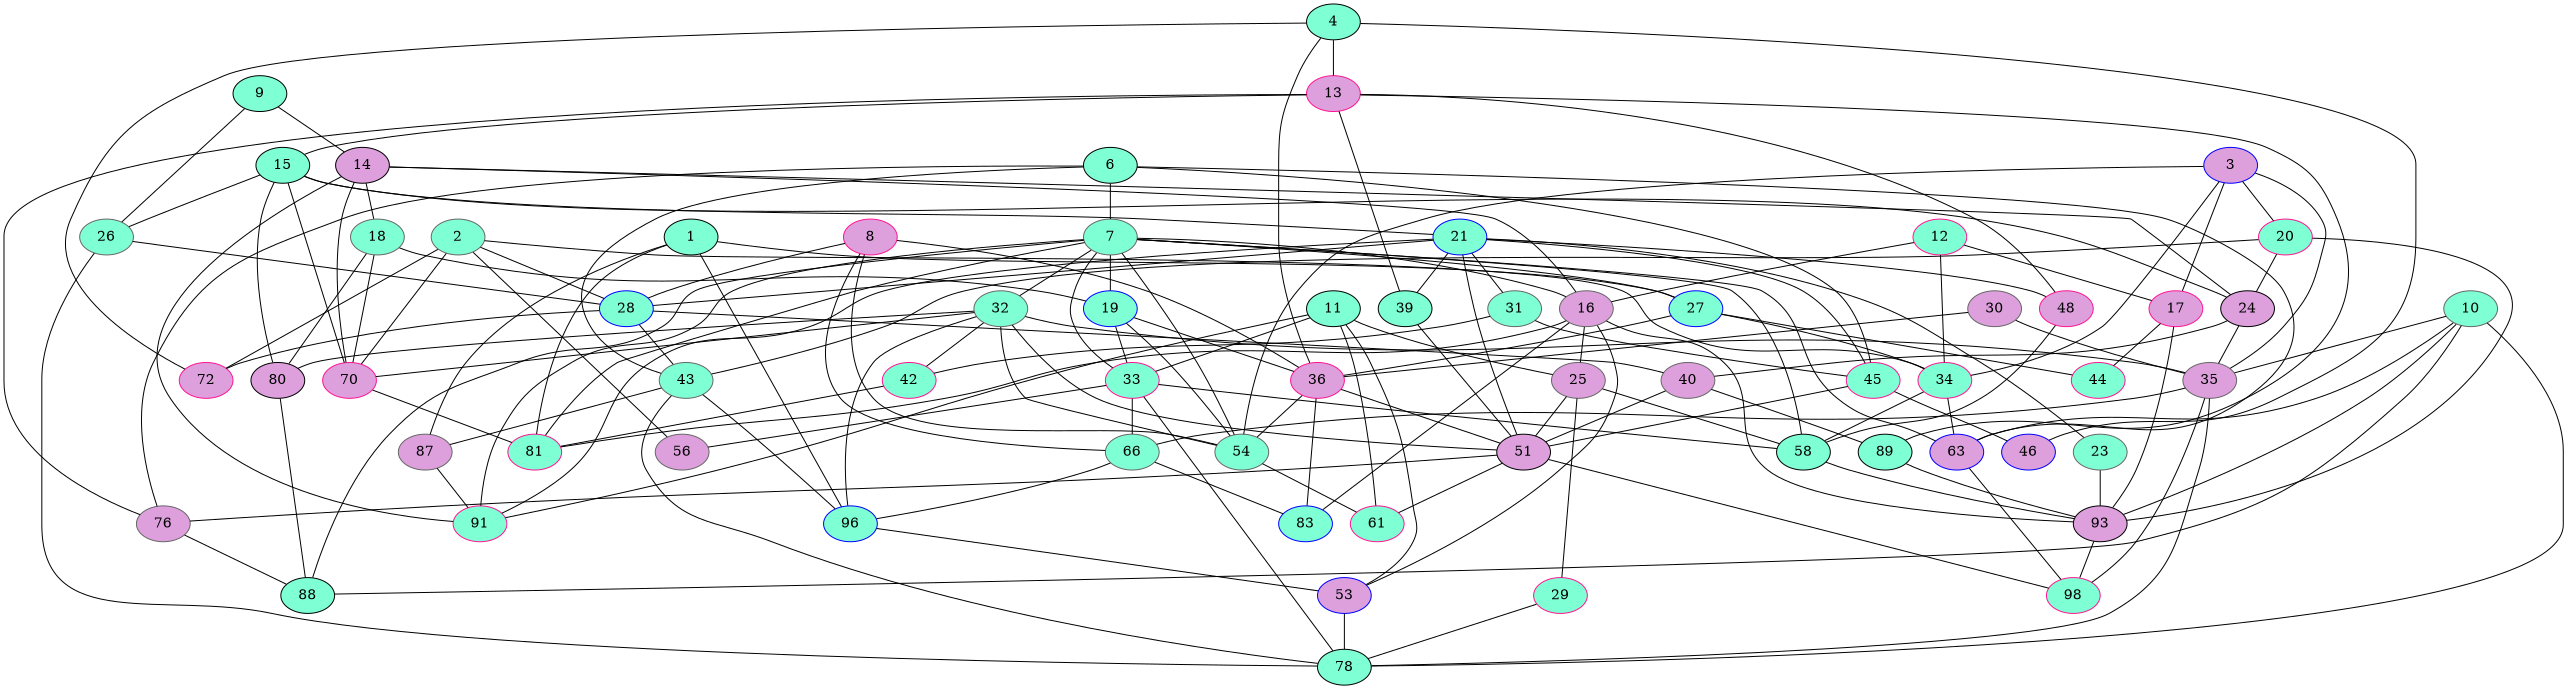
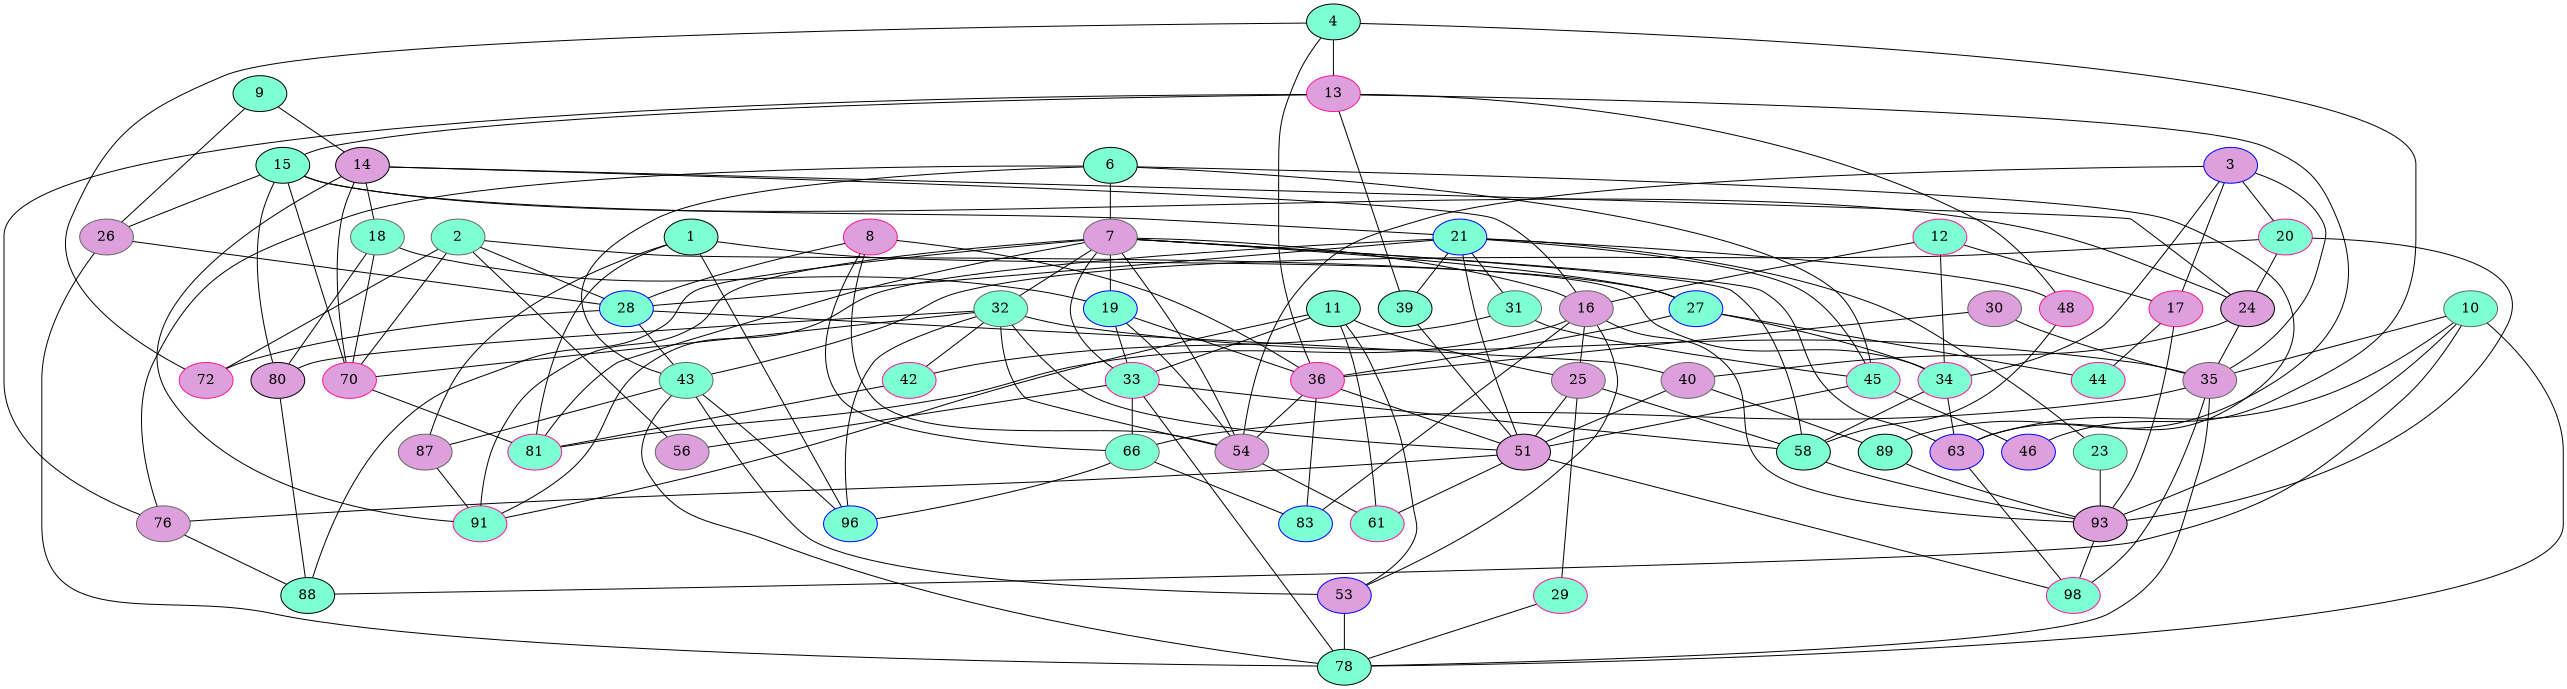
node "26": fillcolor aquamarine -> plum
node "7": fillcolor aquamarine -> plum
node "54": fillcolor aquamarine -> plum
edge "96" -- "53": now "43" -- "53"
